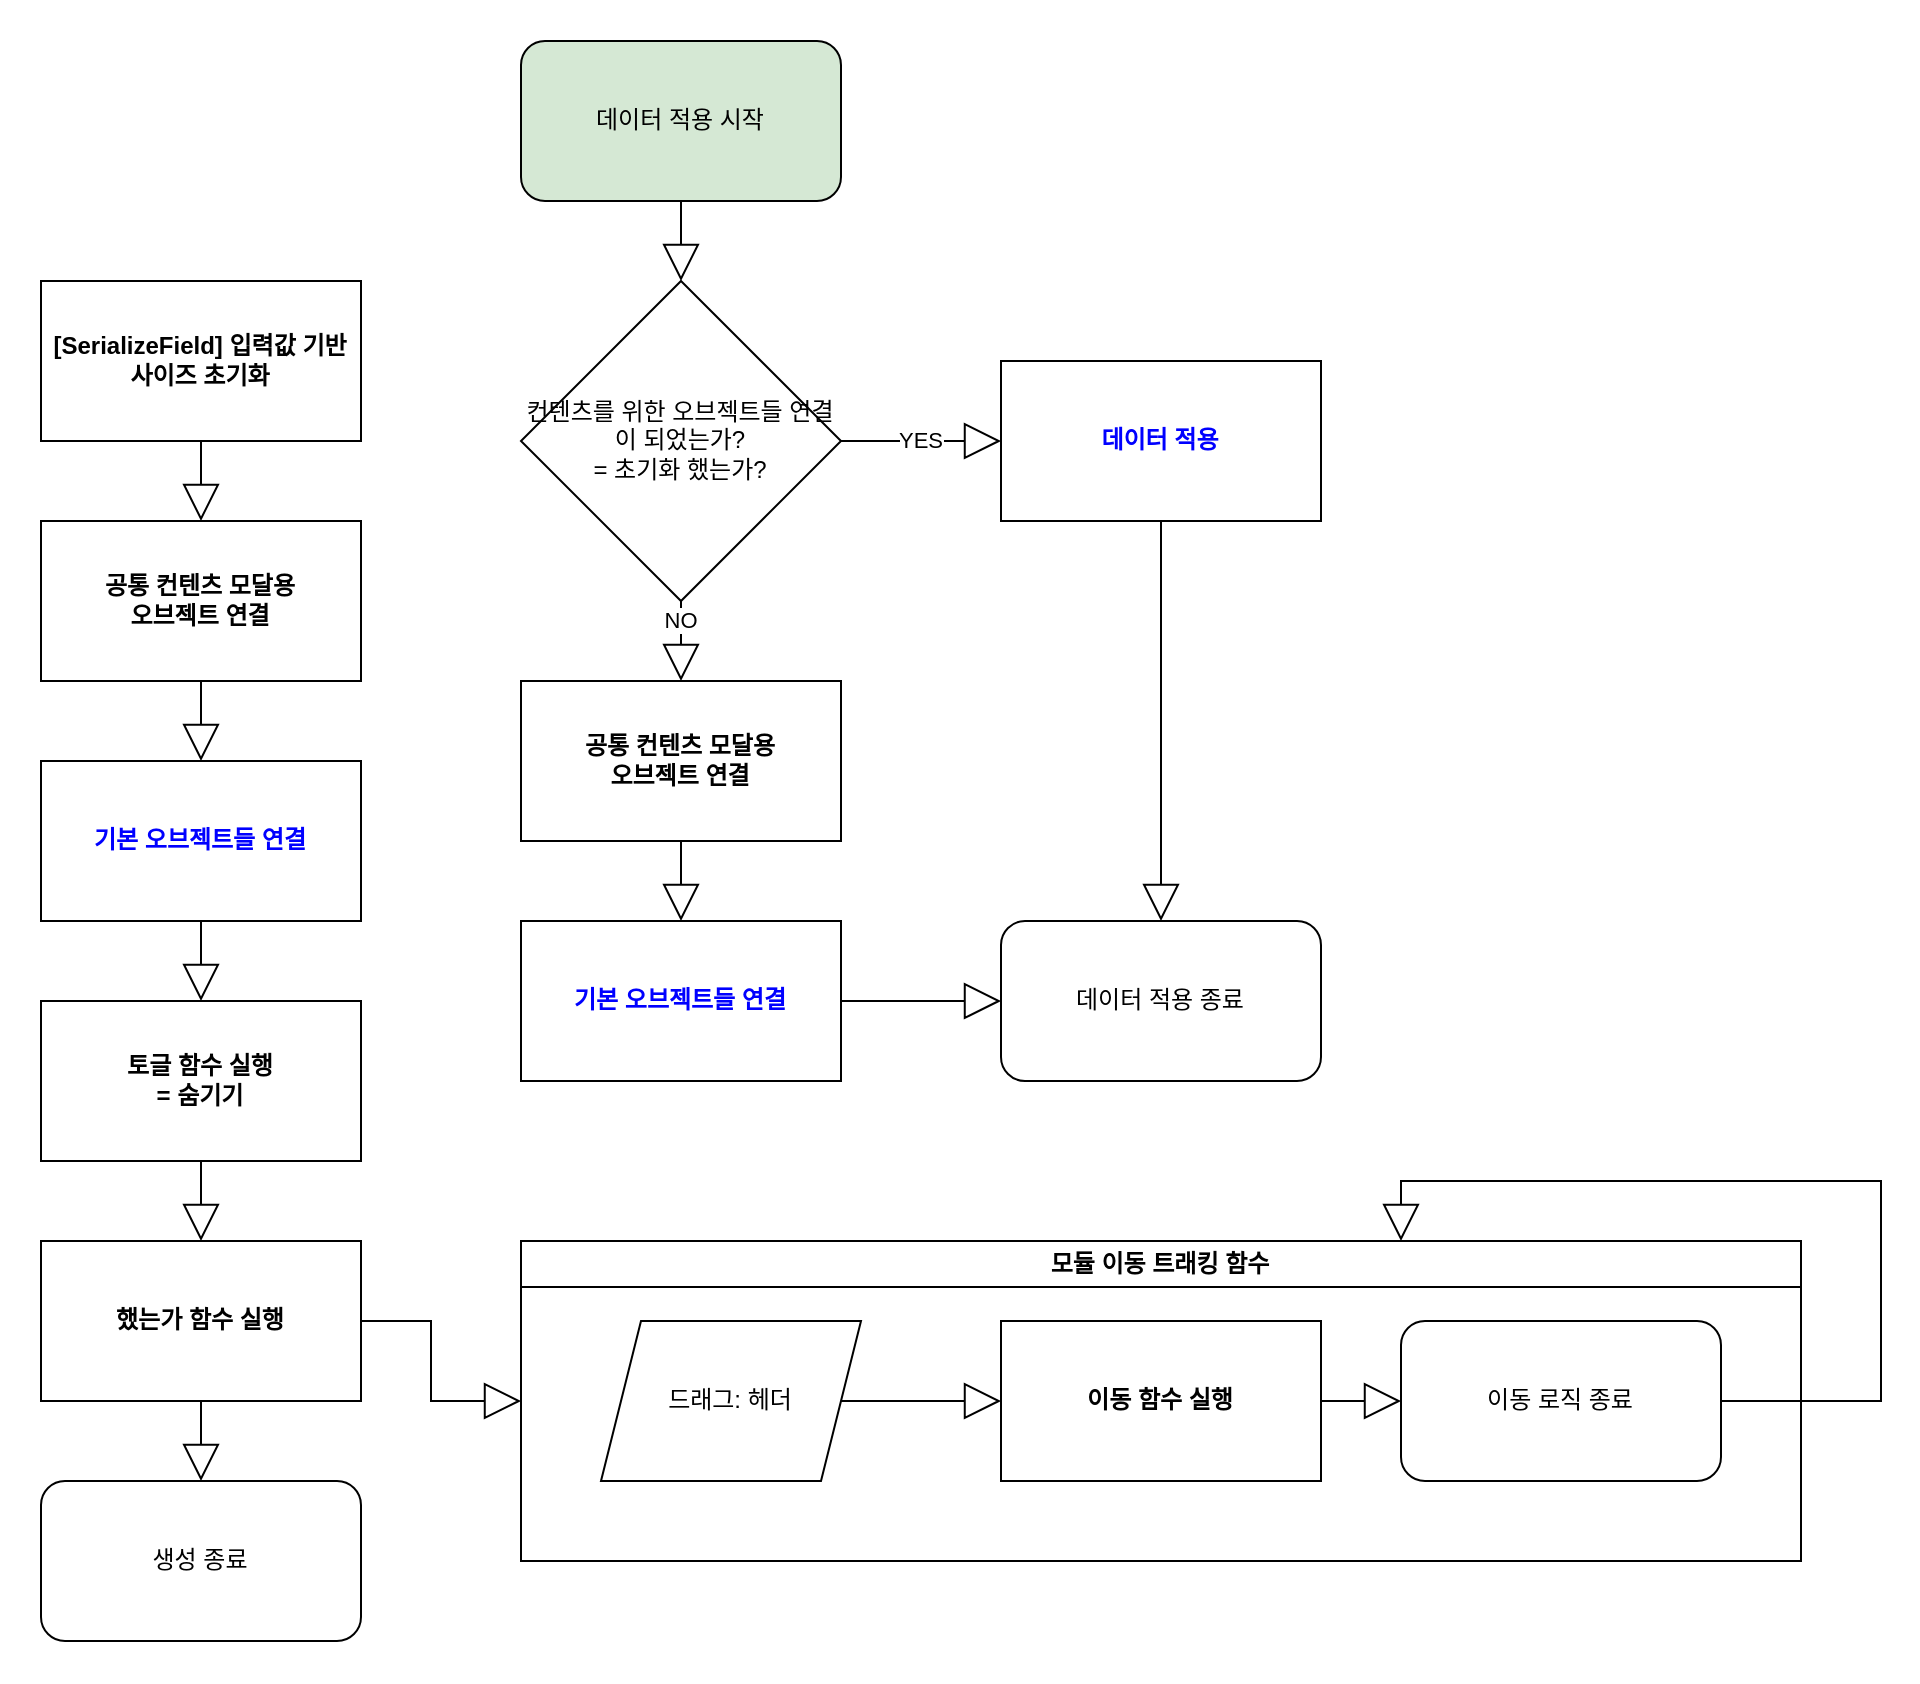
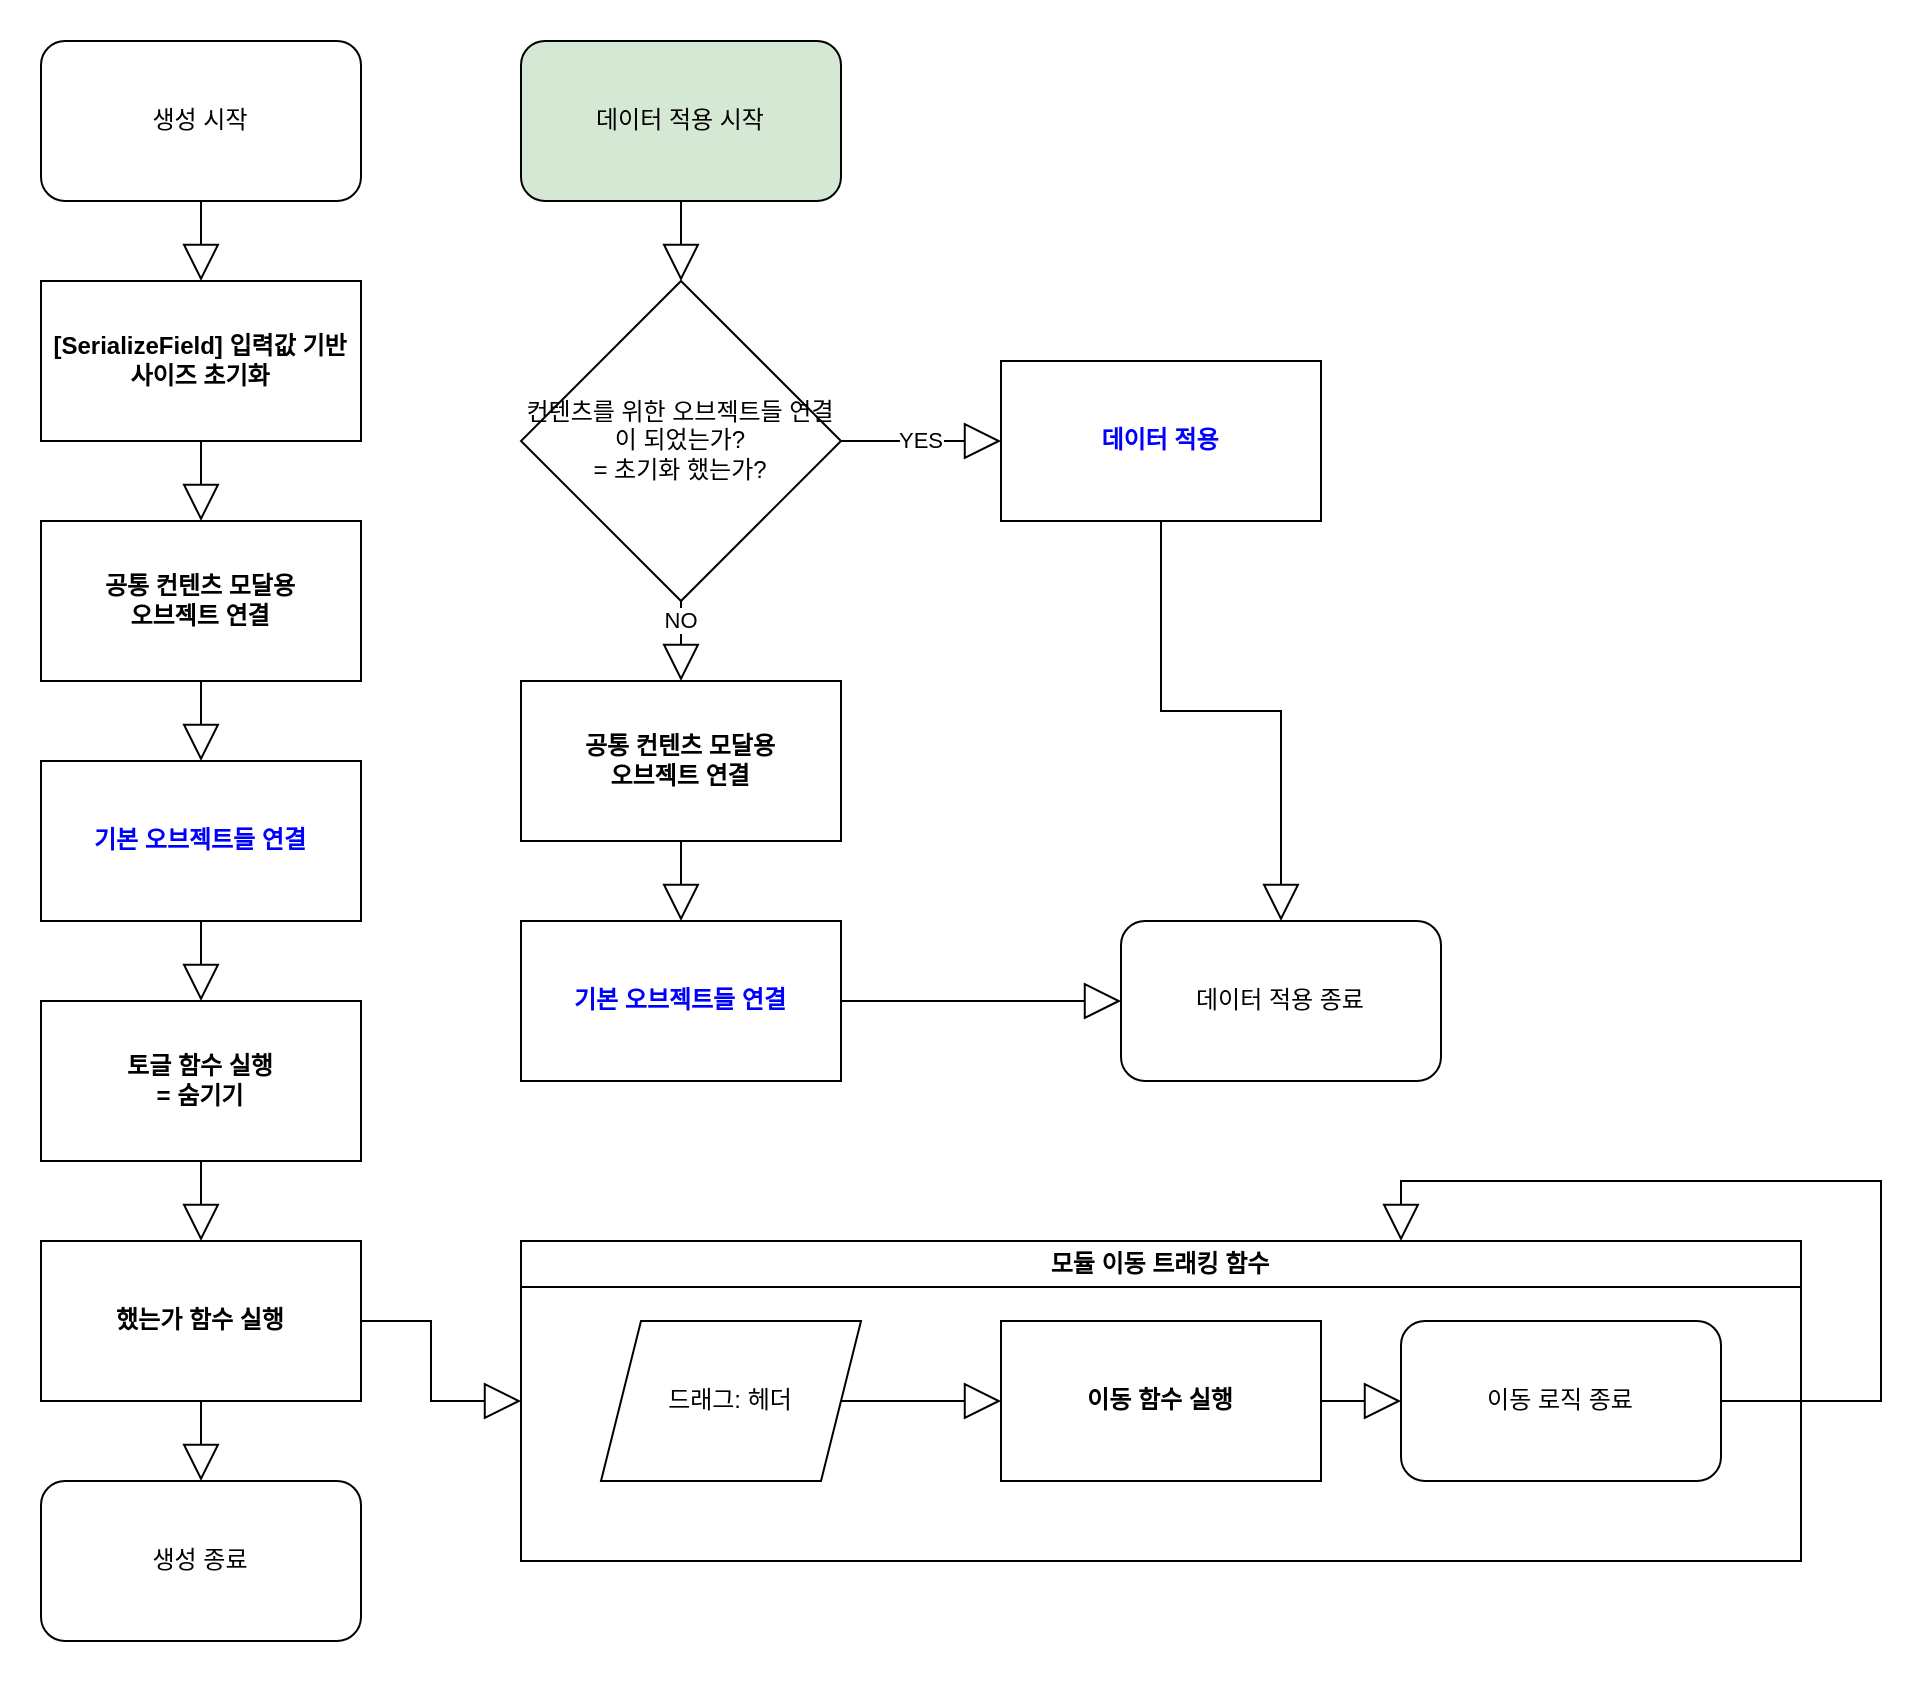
node "생성 시작": added
edge "생성 시작" -> "[SerializeField] 입력값 기반 사이즈 초기화": added
node "데이터 적용 종료": moved (1161, 1001) -> (1281, 1001)
